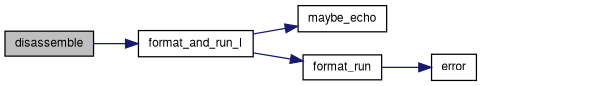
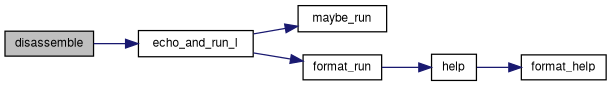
node "maybe_echo": label "maybe_echo" -> "maybe_run"
node "format_and_run_l": label "format_and_run_l" -> "echo_and_run_l"
node "error": label "error" -> "help"
node "format_help": added
